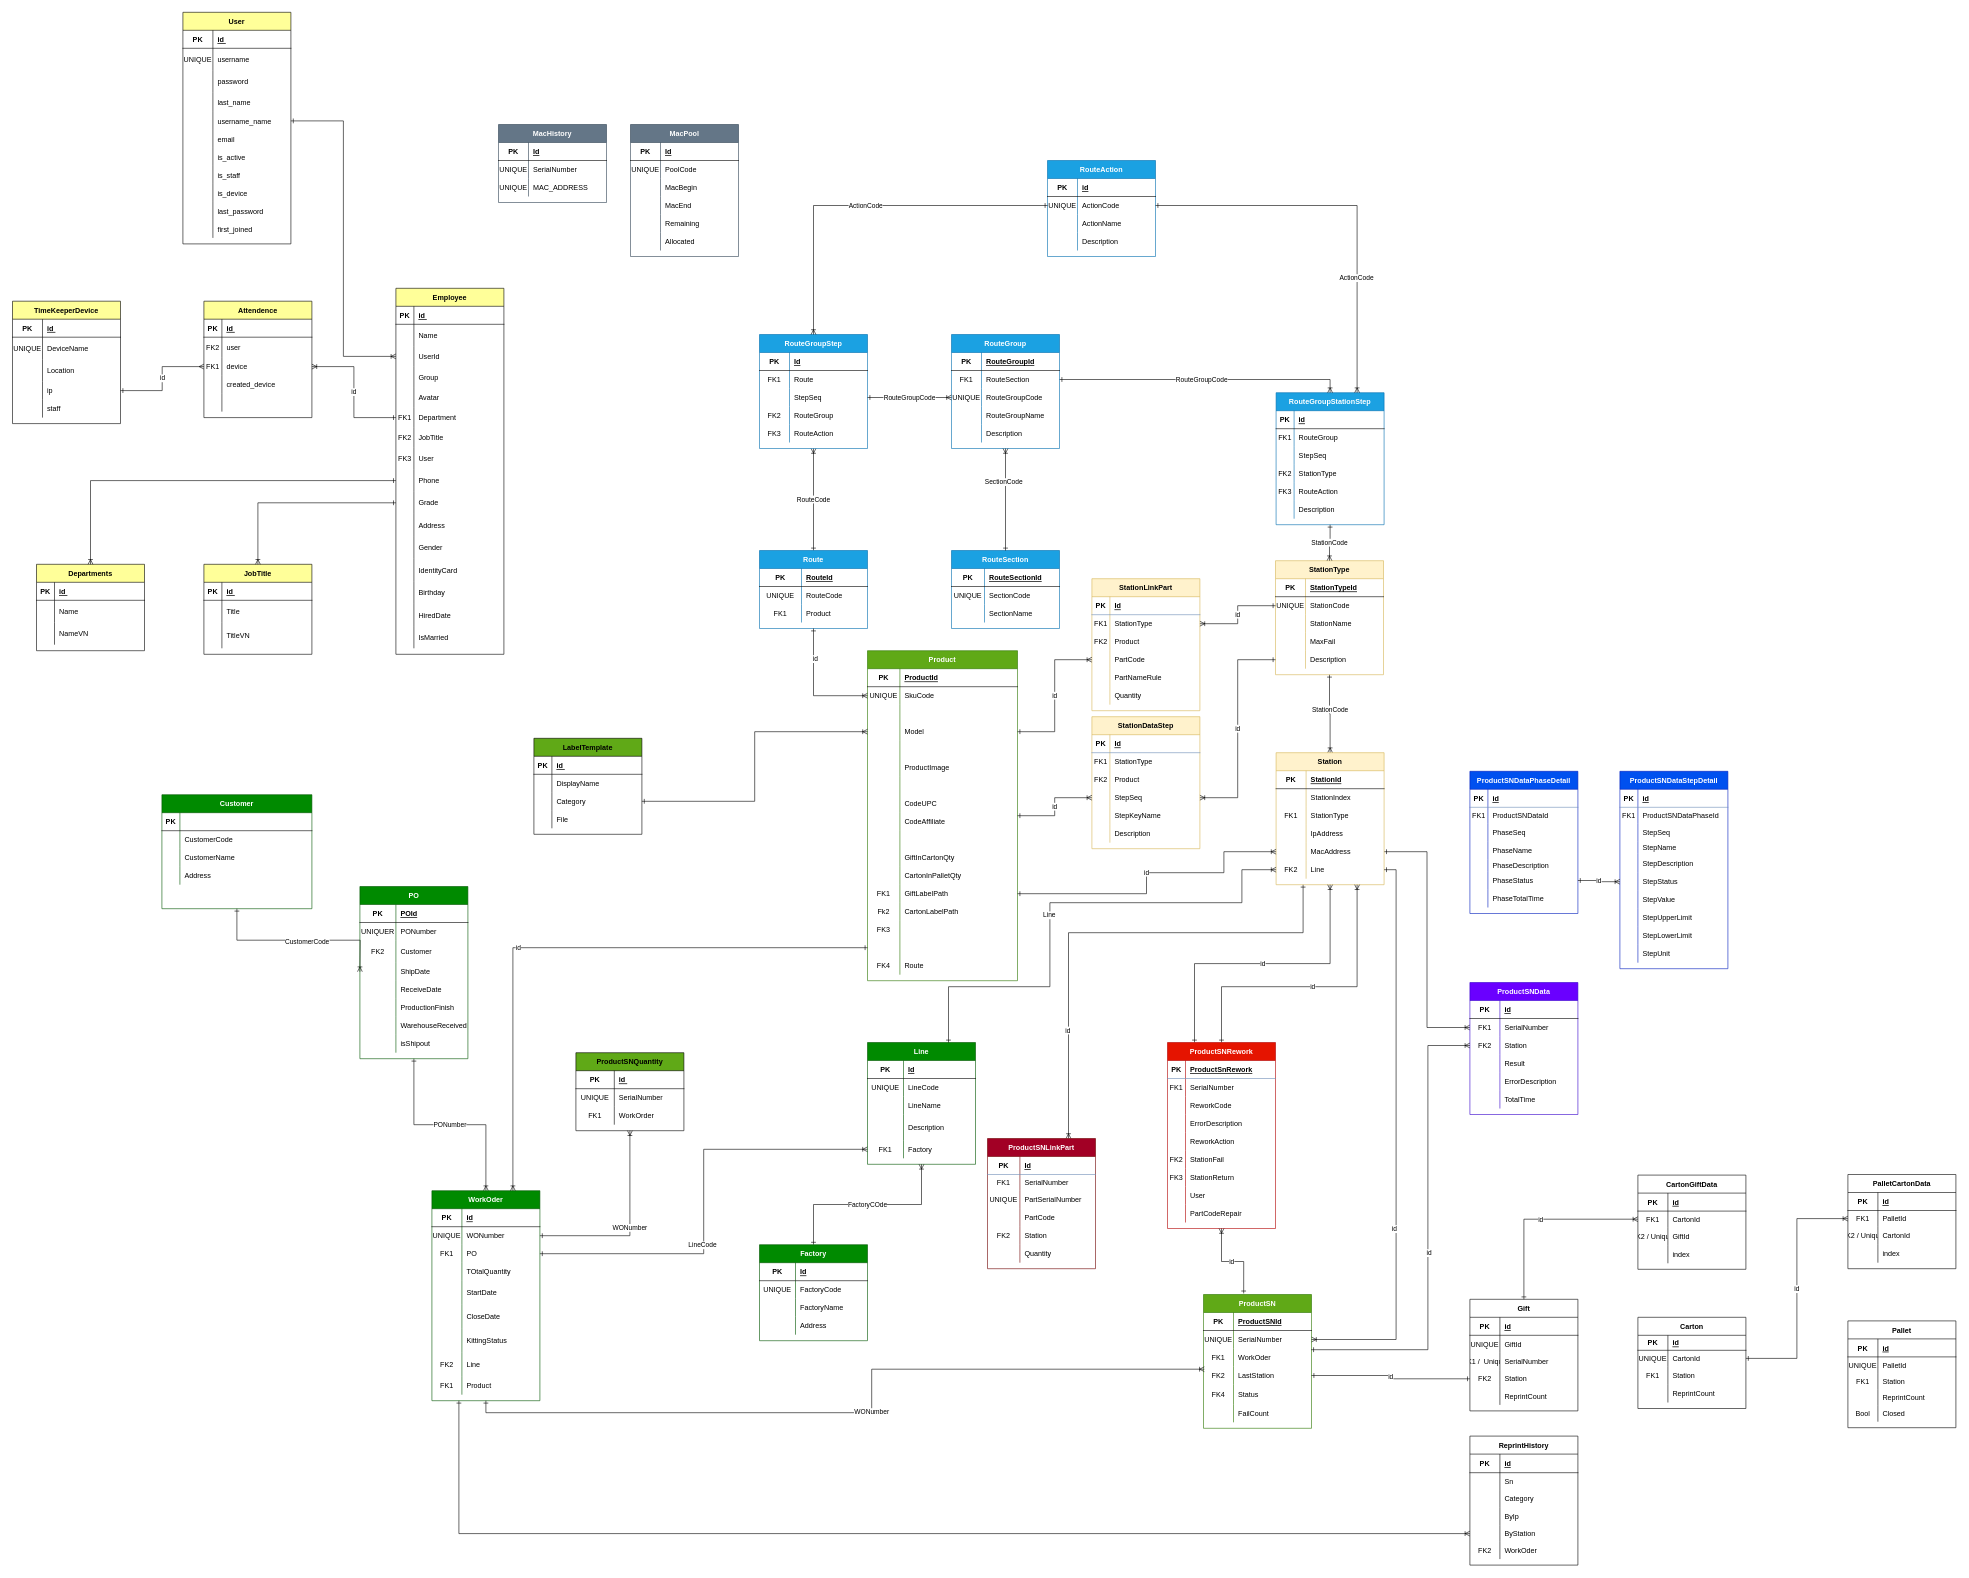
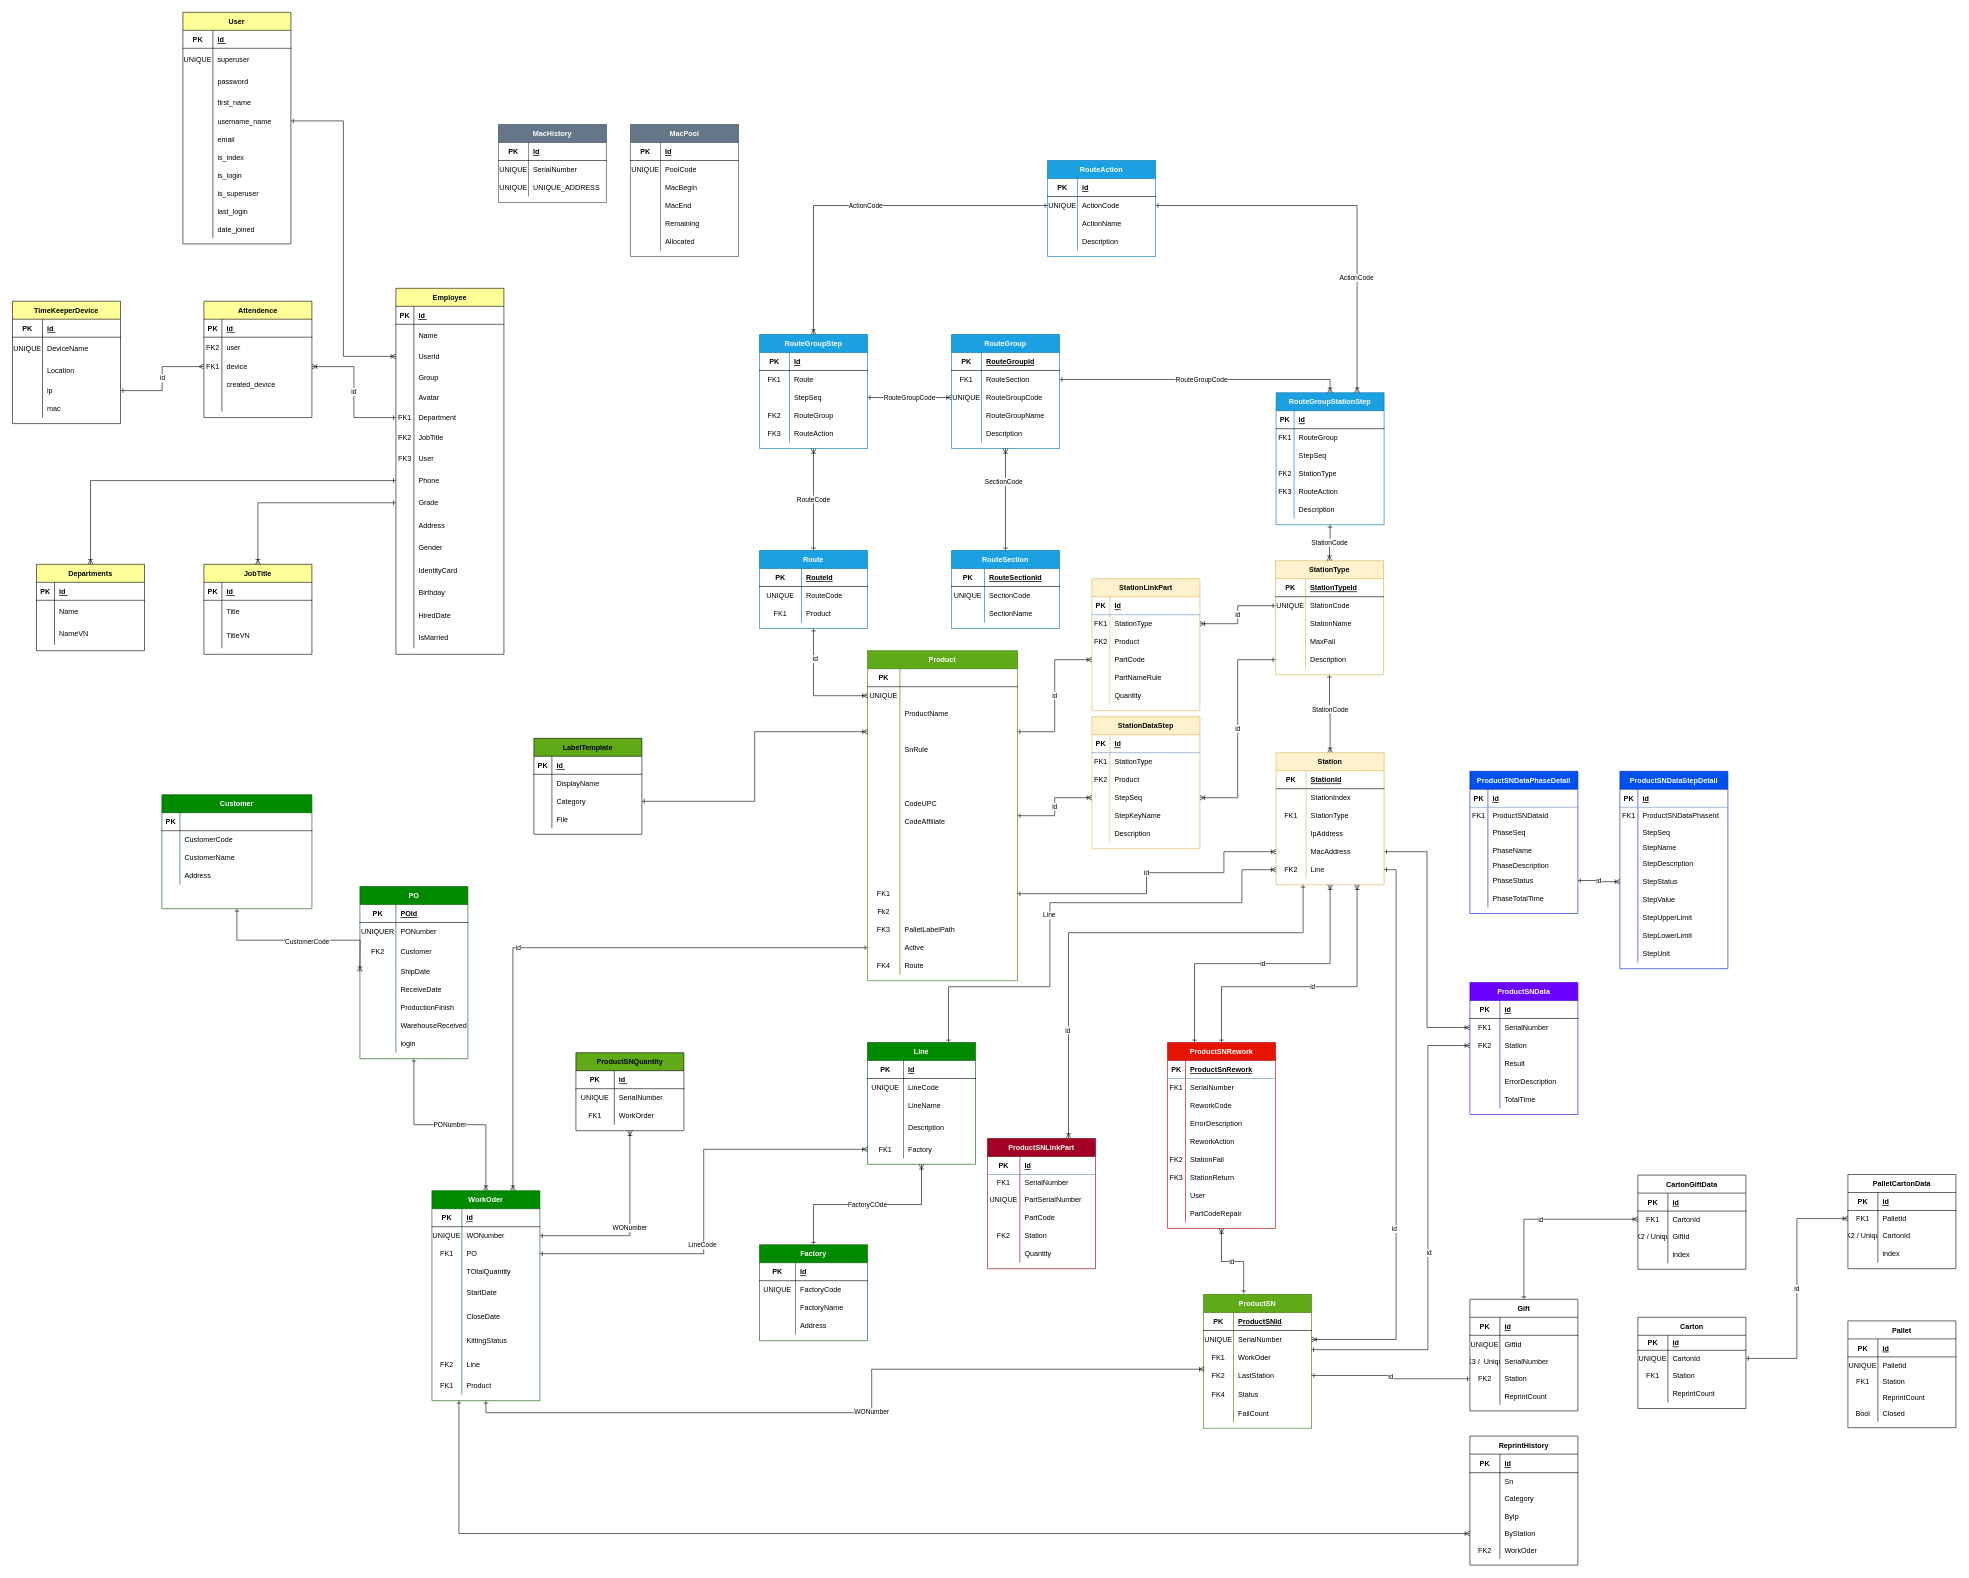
node "username": label "username" -> "superuser"
node "last_name": label "last_name" -> "first_name"
node "is_active": label "is_active" -> "is_index"
node "is_staff": label "is_staff" -> "is_login"
node "MAC_ADDRESS": label "MAC_ADDRESS" -> "UNIQUE_ADDRESS"
node "is_device": label "is_device" -> "is_superuser"
node "last_password": label "last_password" -> "last_login"
node "first_joined": label "first_joined" -> "date_joined"
node "staff": label "staff" -> "mac"
node "ProductId": removed
node "SkuCode": removed
node "ProductName": added
node "Model": removed
node "SnRule": added
node "ProductImage": removed
node "GiftInCartonQty": removed
node "CartonInPalletQty": removed
node "GiftLabelPath": removed
node "CartonLabelPath": removed
node "PalletLabelPath": added
node "Active": added
node "isShipout": label "isShipout" -> "login"
node "FK1 / Unique": label "FK1 / Unique" -> "FK3 / Unique"
